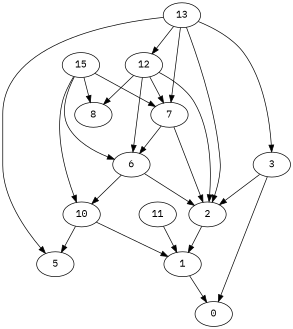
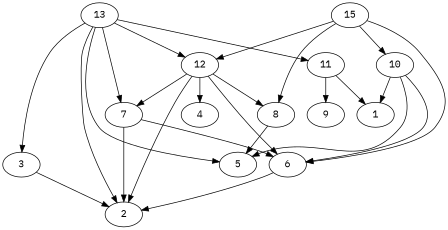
edge "13" -> "11": added
edge "15" -> "7": now "15" -> "12"
node "4": added
node "9": added
edge "8" -> "5": added
edge "6" -> "10": reversed
edge "2" -> "1": removed
node "0": removed
